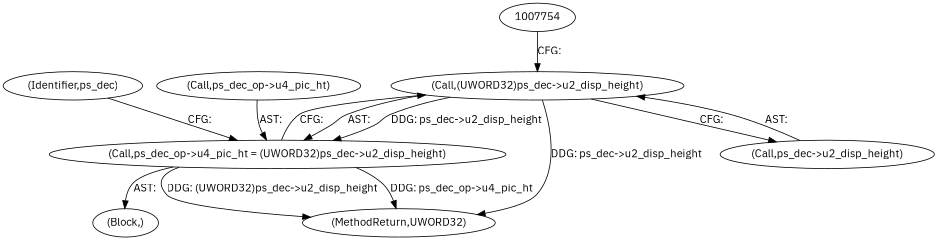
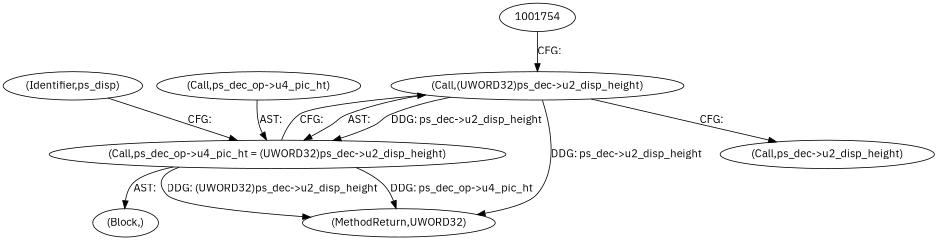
node "1007754": label "1007754" -> "1001754"
node "(Identifier,ps_dec)": label "(Identifier,ps_dec)" -> "(Identifier,ps_disp)"
edge "(Call,ps_dec->u2_disp_height)" -> "(Call,(UWORD32)ps_dec->u2_disp_height)": removed, label "AST:"
